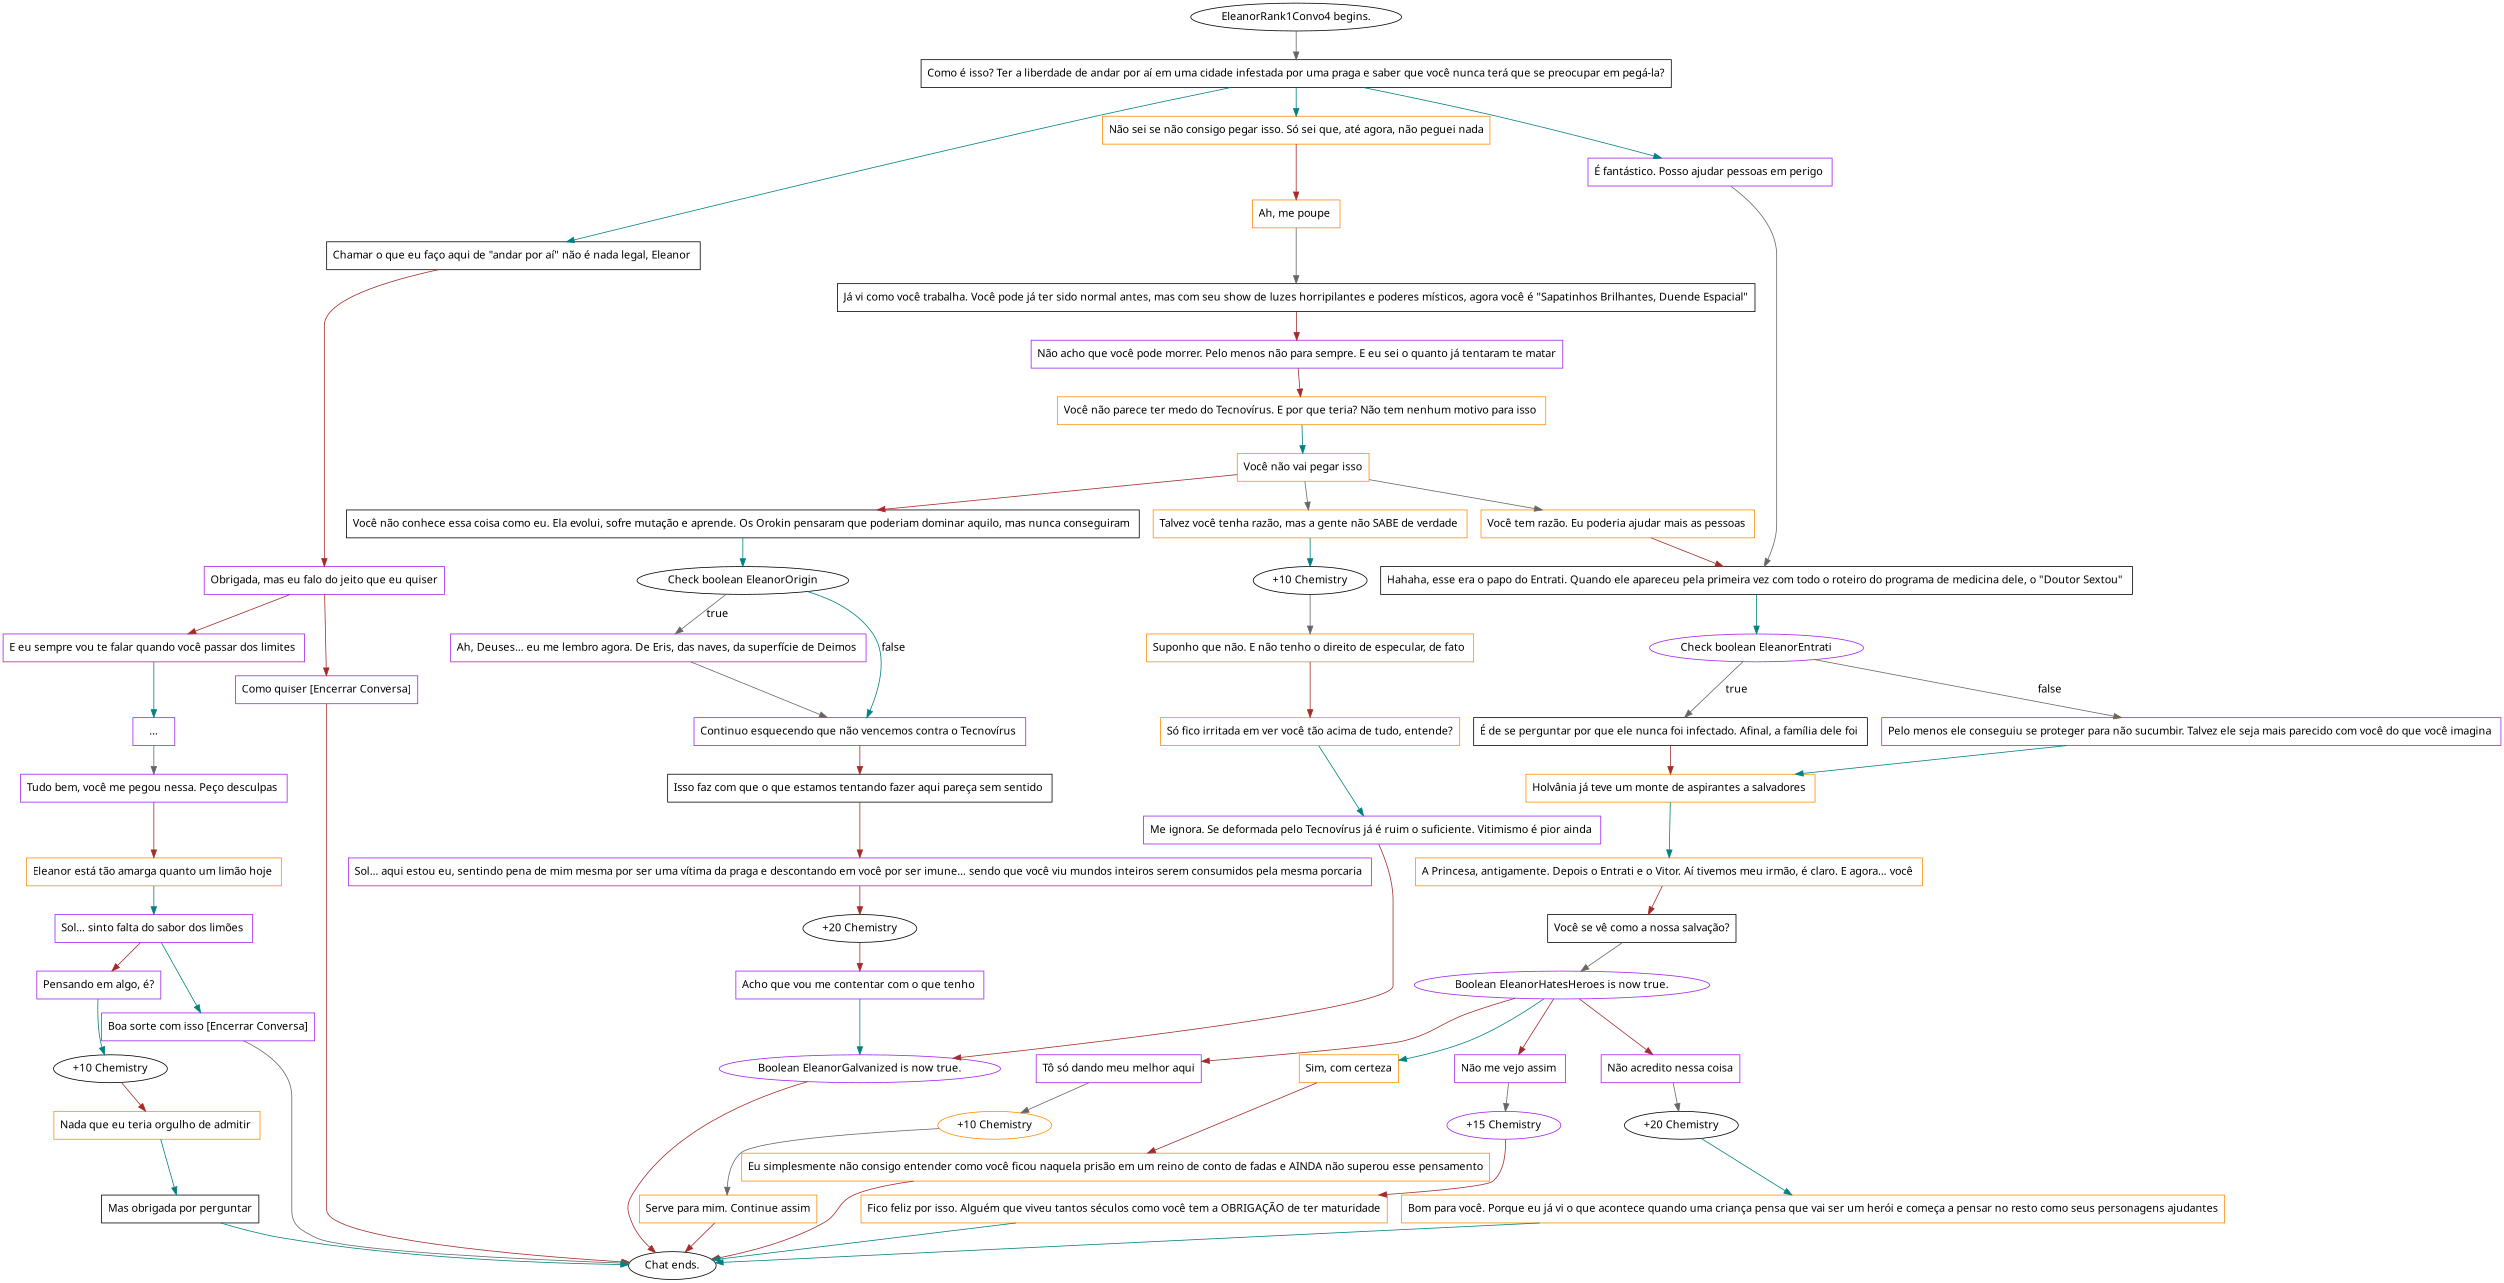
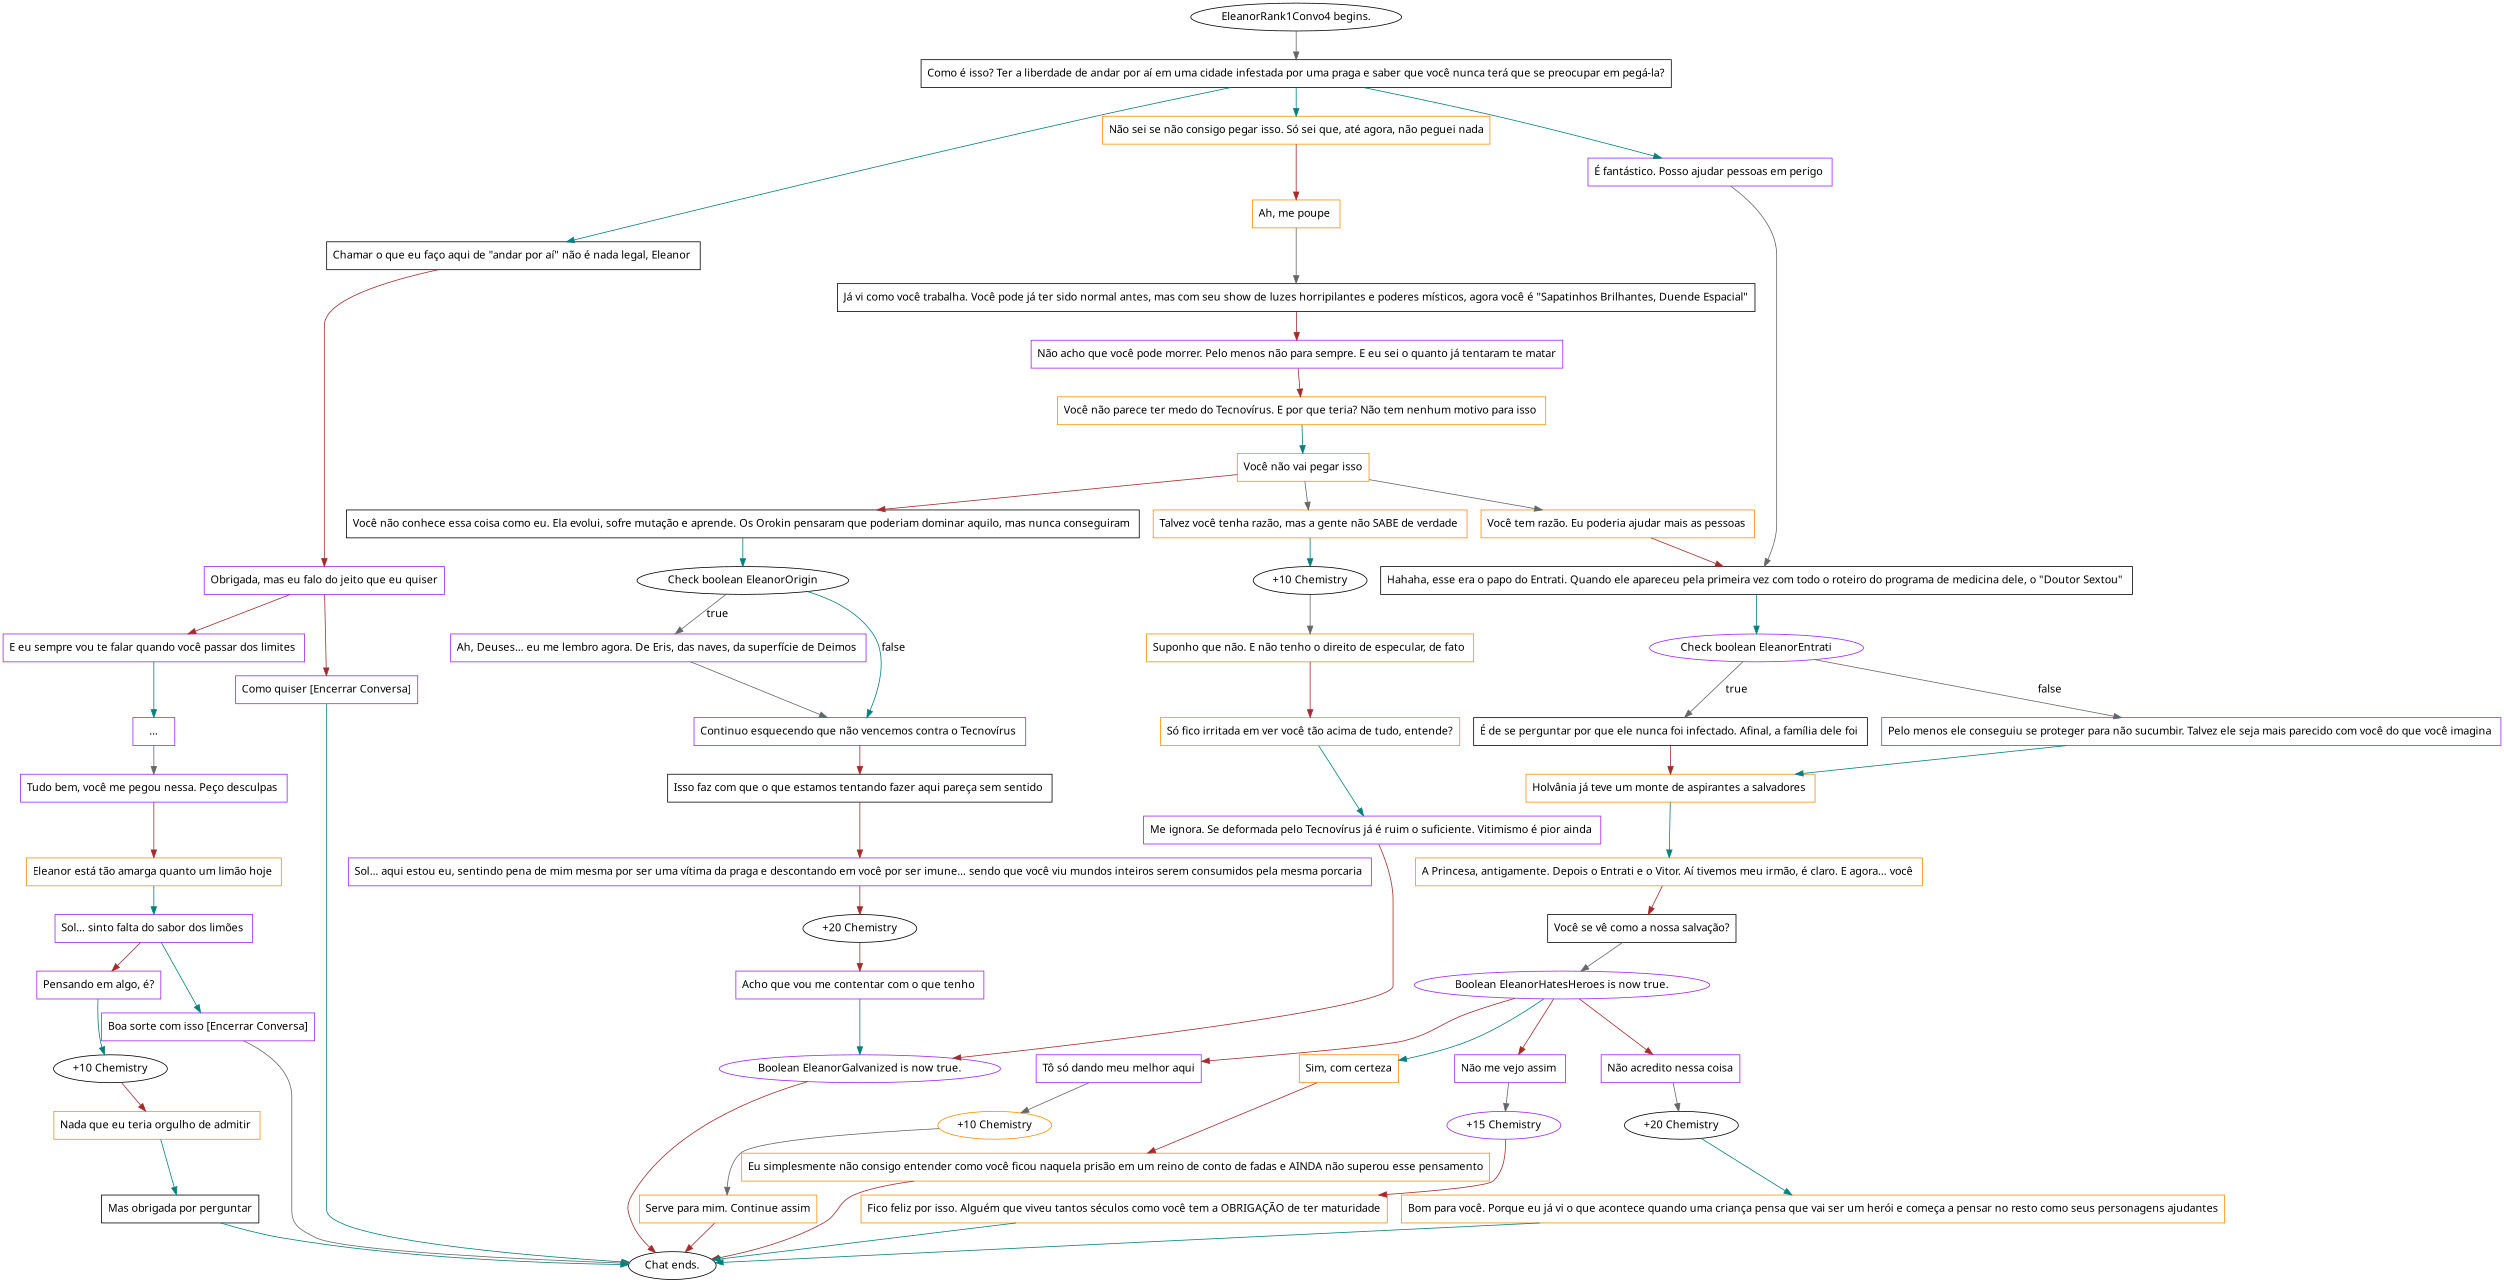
edge "Como quiser [Encerrar Conversa]" -> "Chat ends.": color brown -> teal
